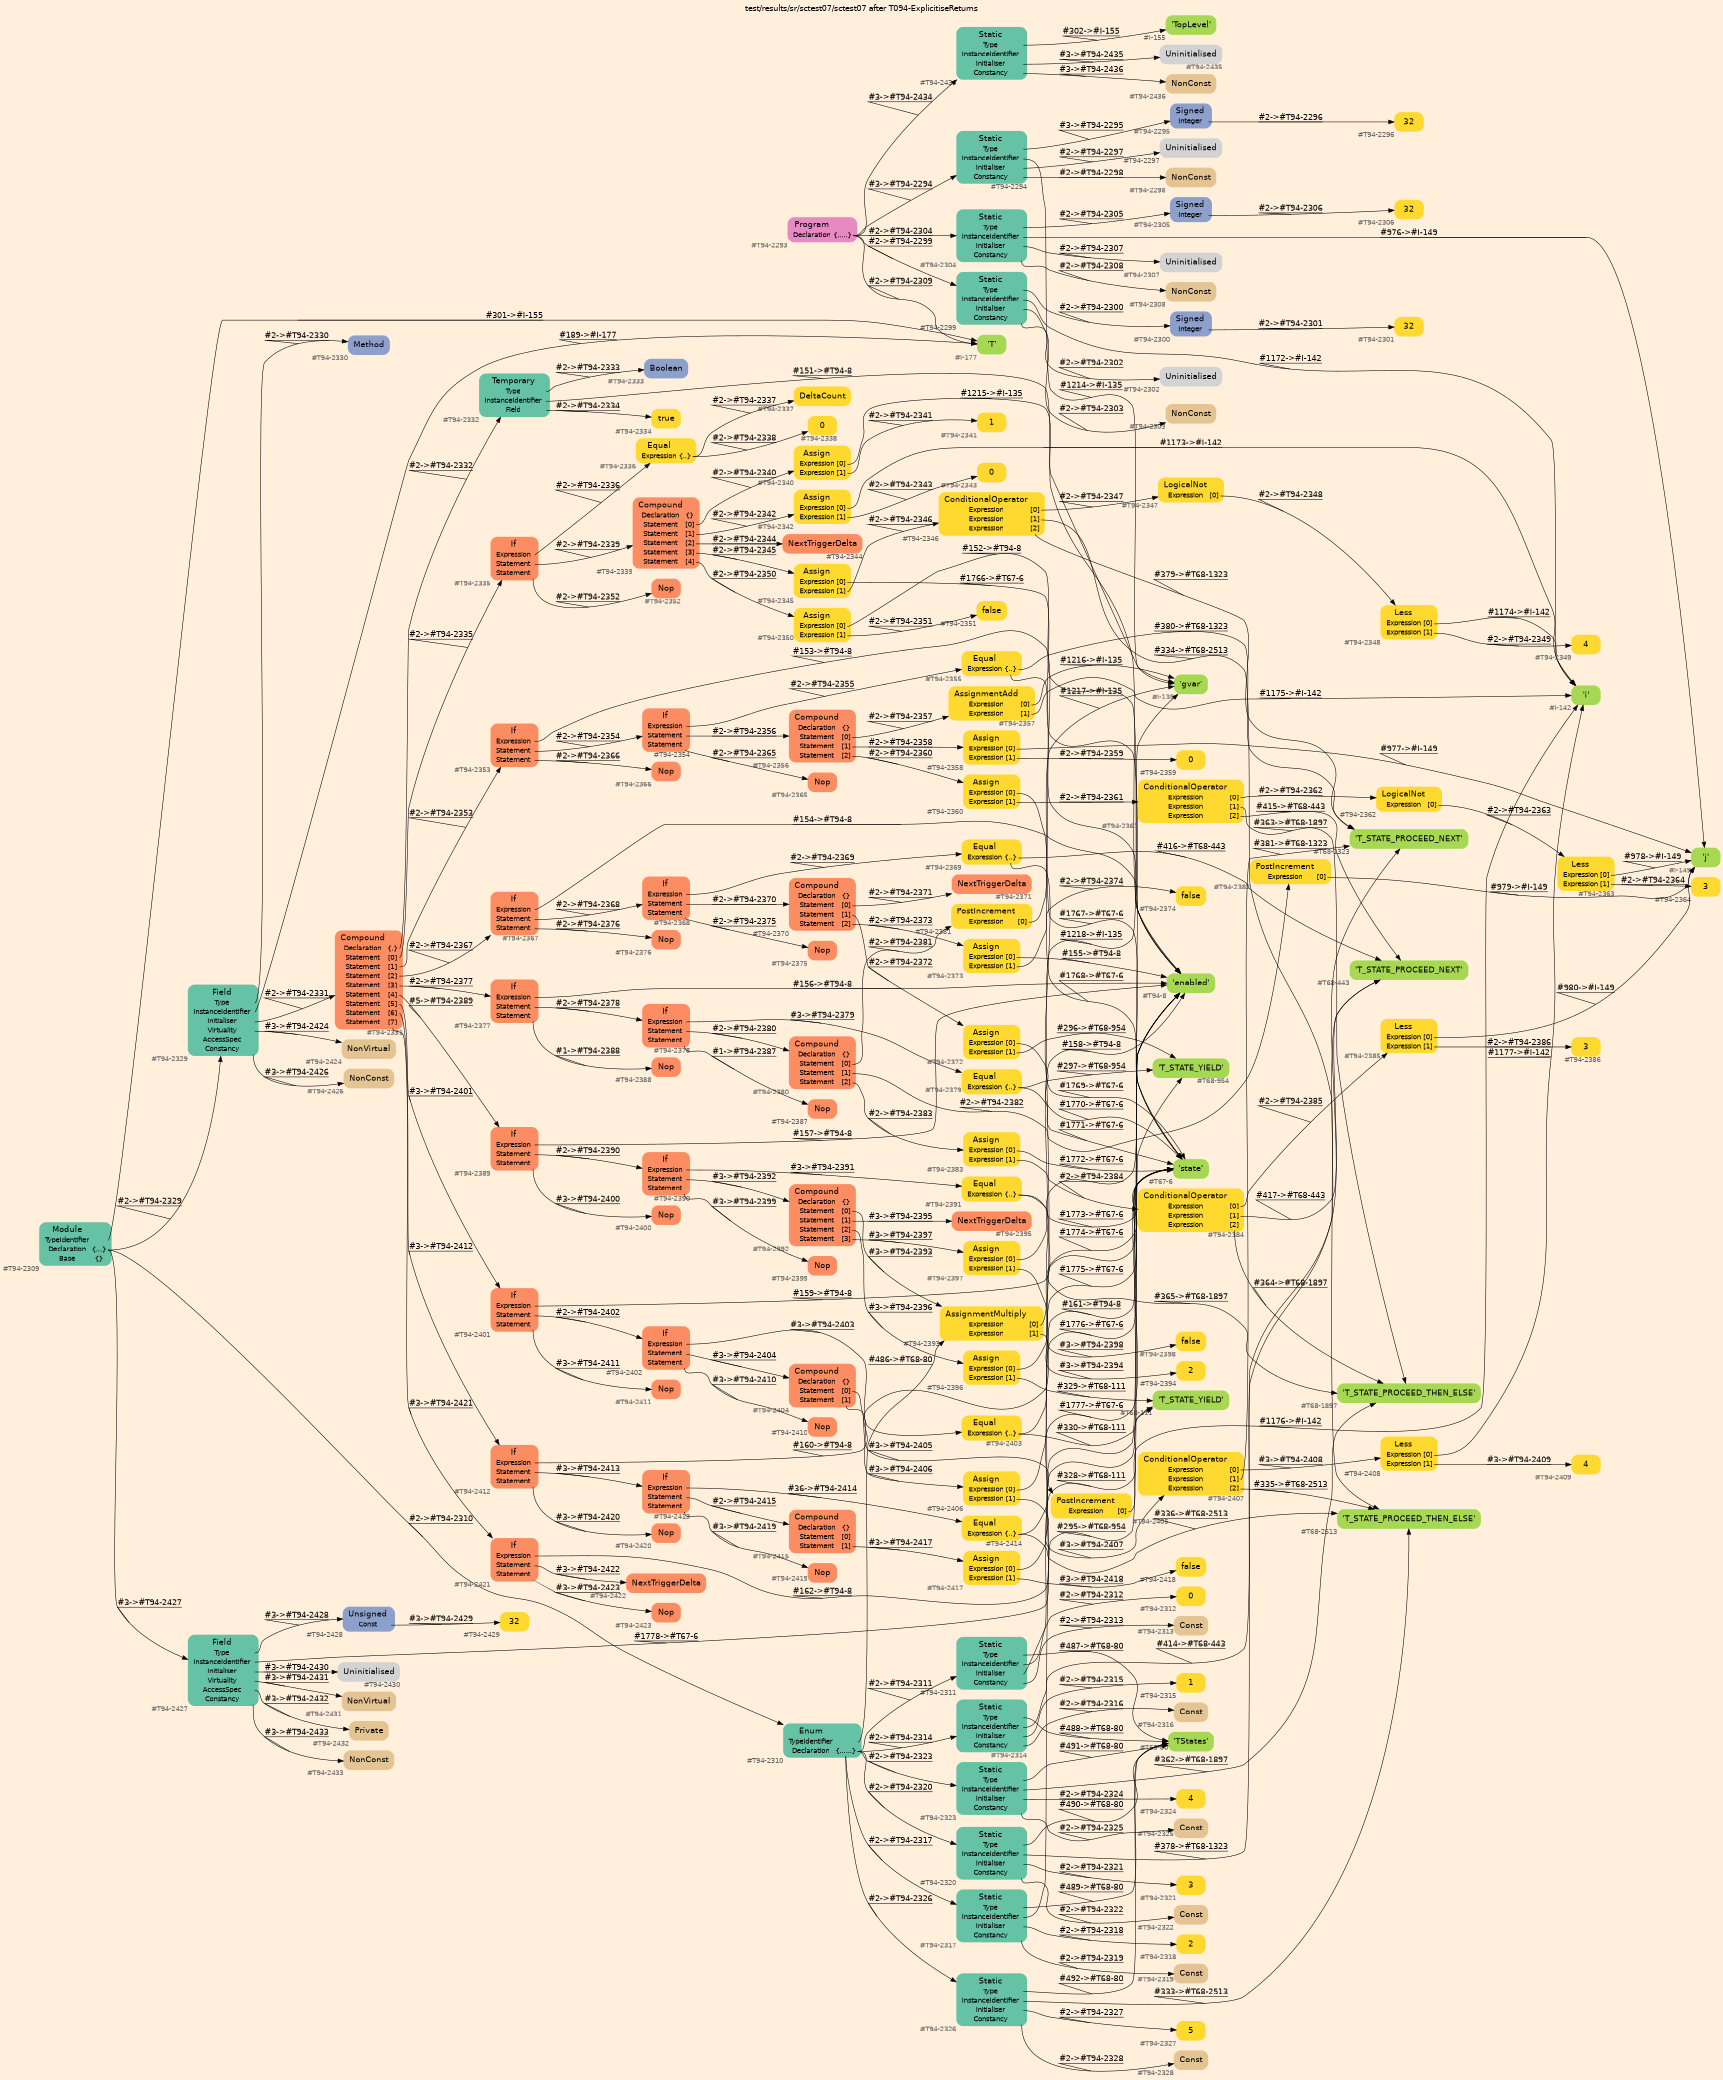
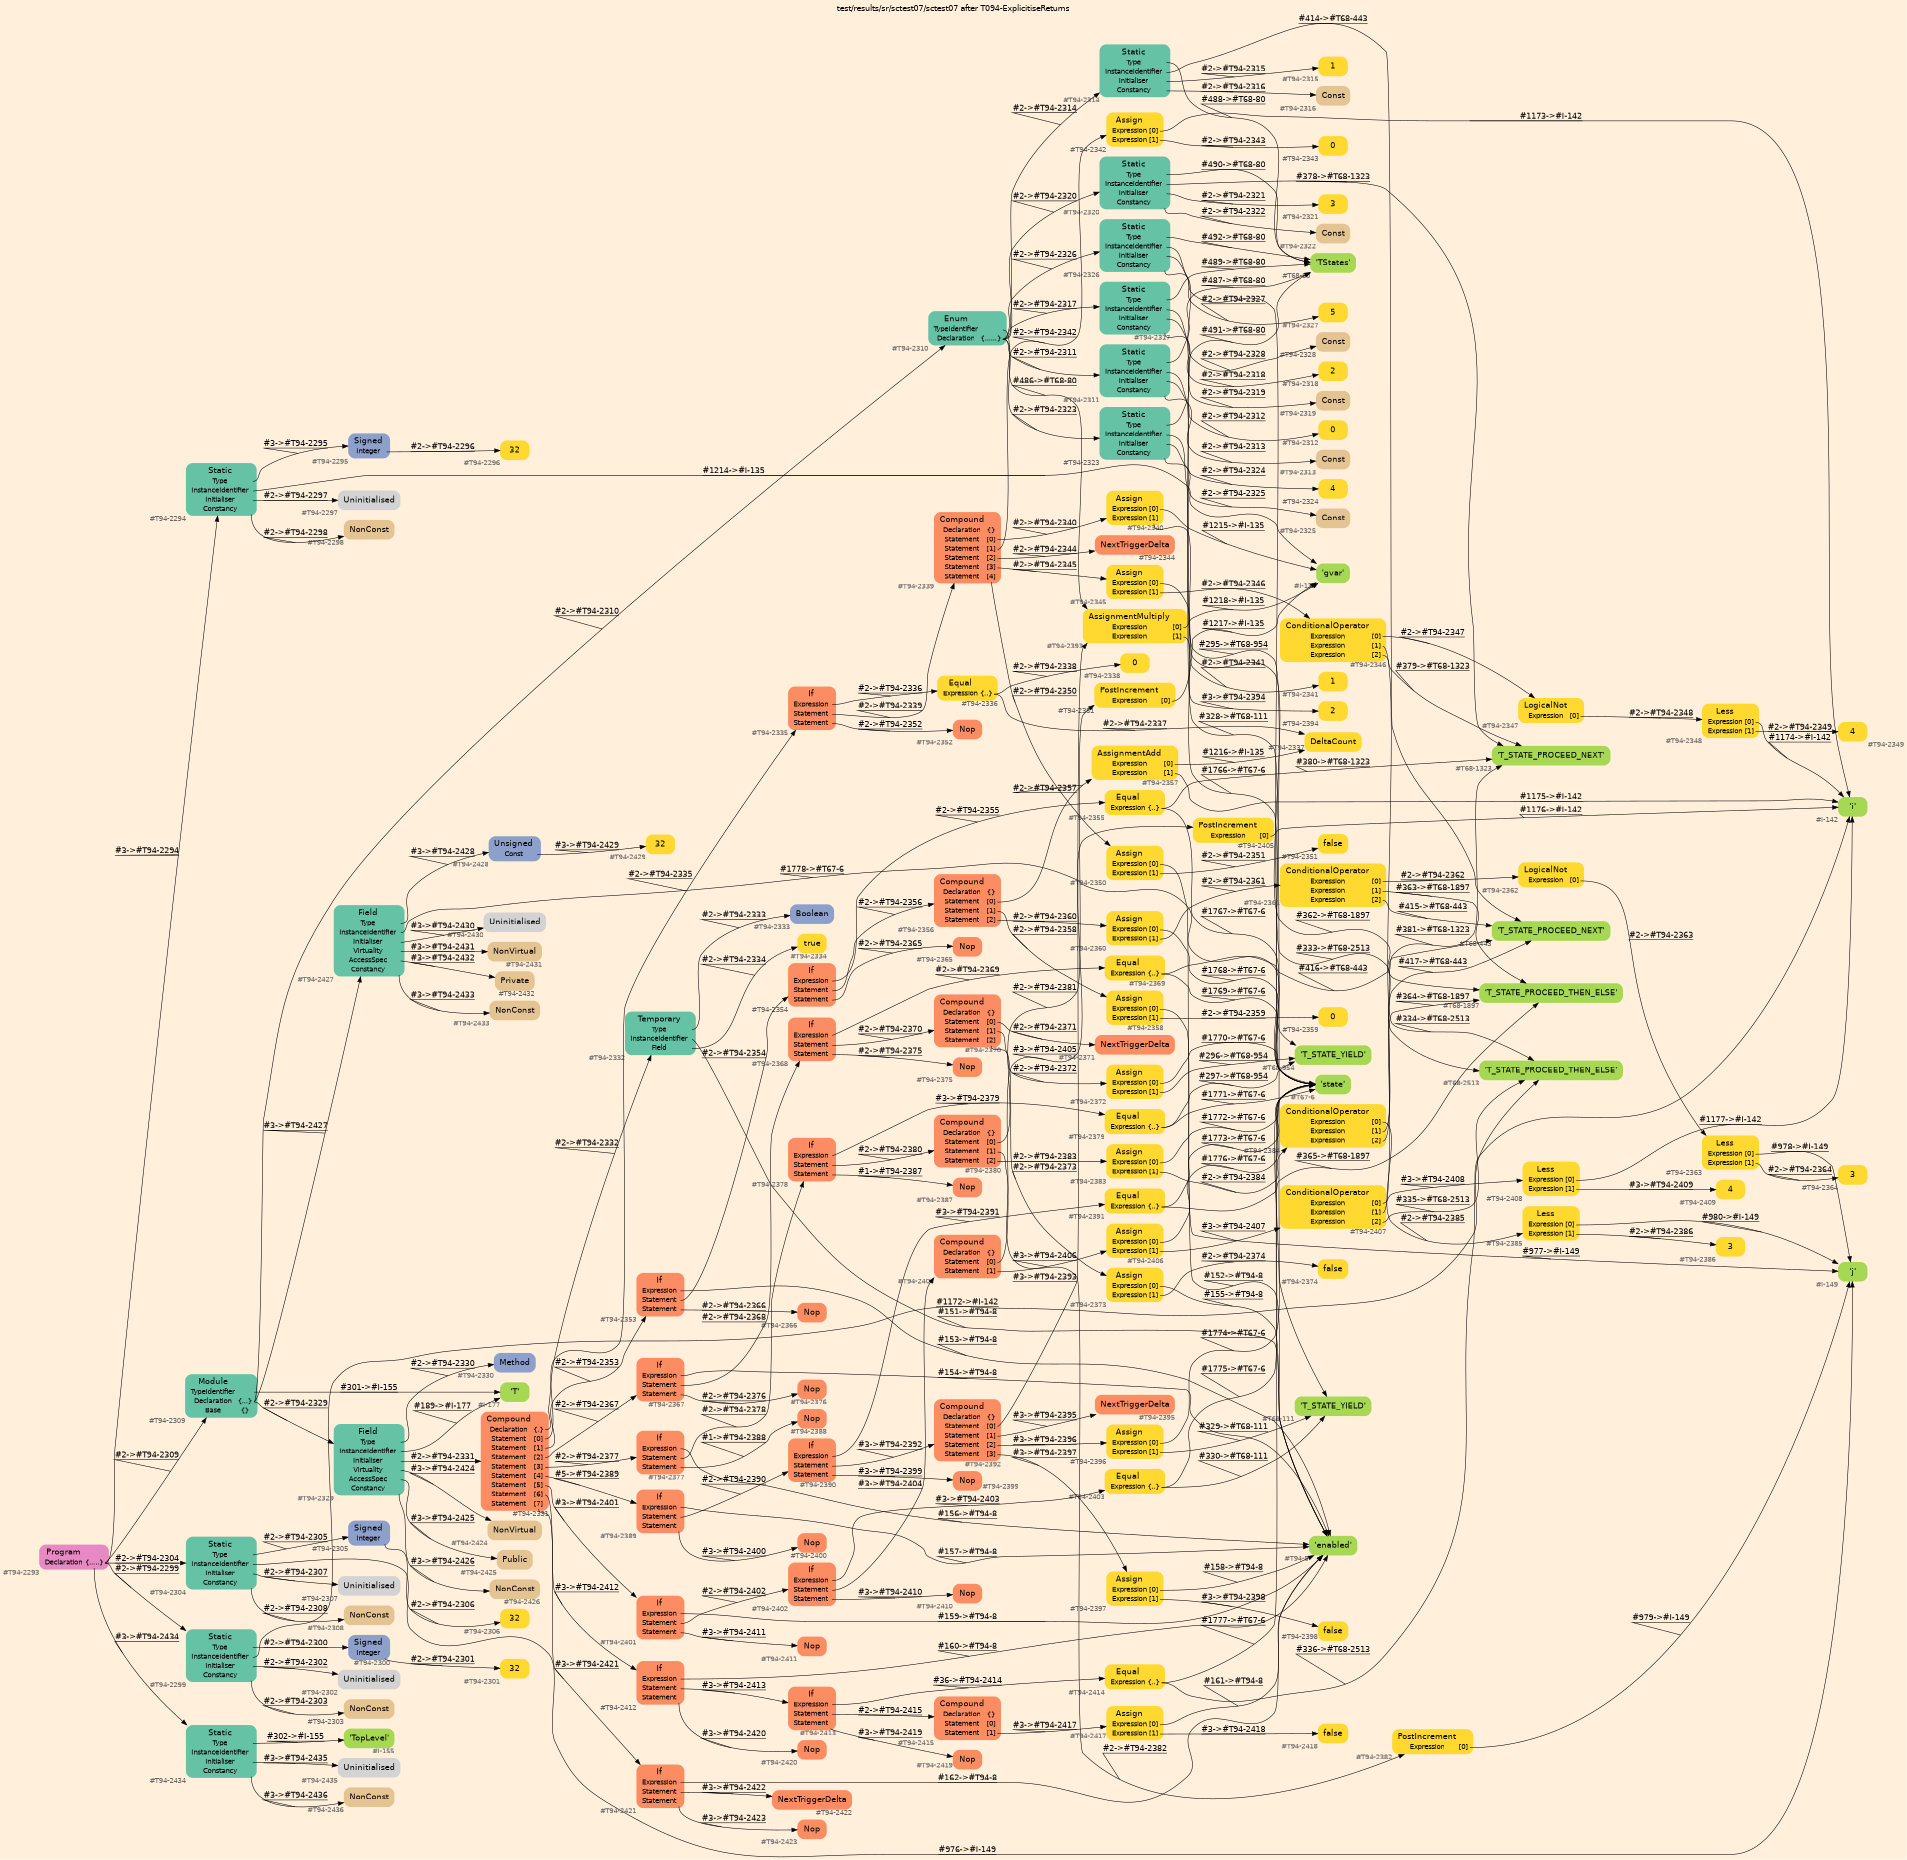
edge "Program" -> "'T'": now "Program" -> "Module"
edge "AssignmentAdd" -> "'gvar'": now "AssignmentAdd" -> "DeltaCount"
node "Public": added
